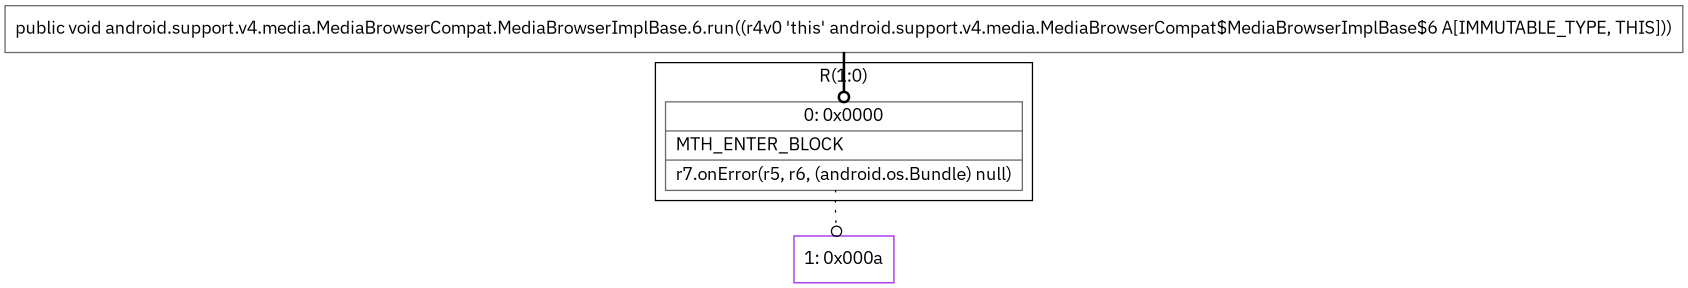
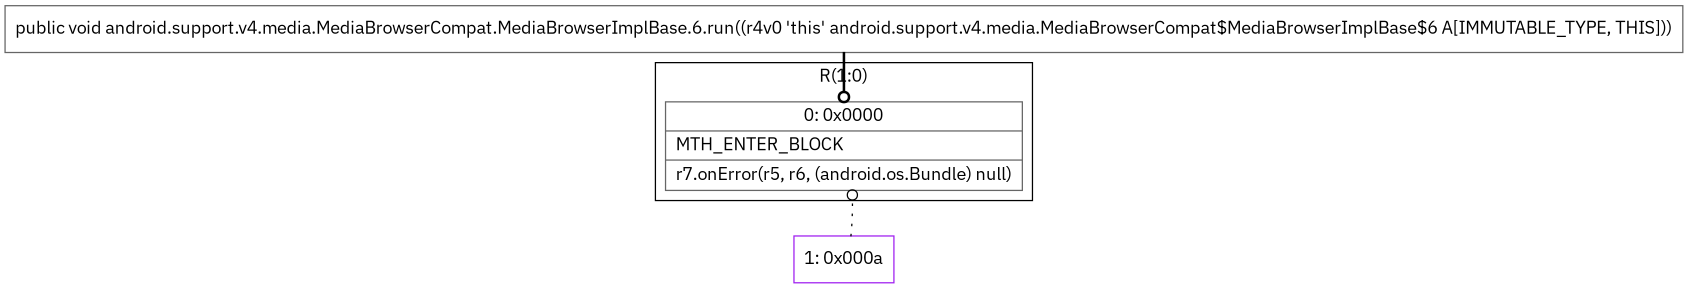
edge "0: 0x0000" -> "1: 0x000a": reversed
